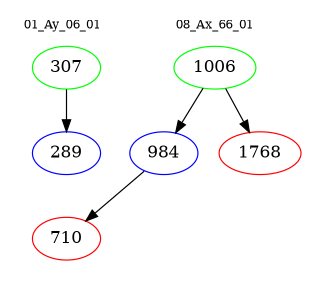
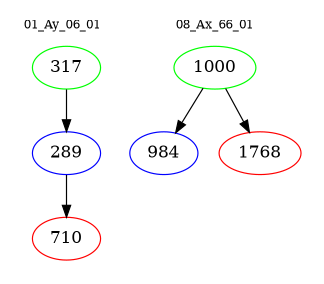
node "307": label "307" -> "317"
node "1006": label "1006" -> "1000"
edge "984" -> "710": now "289" -> "710"
